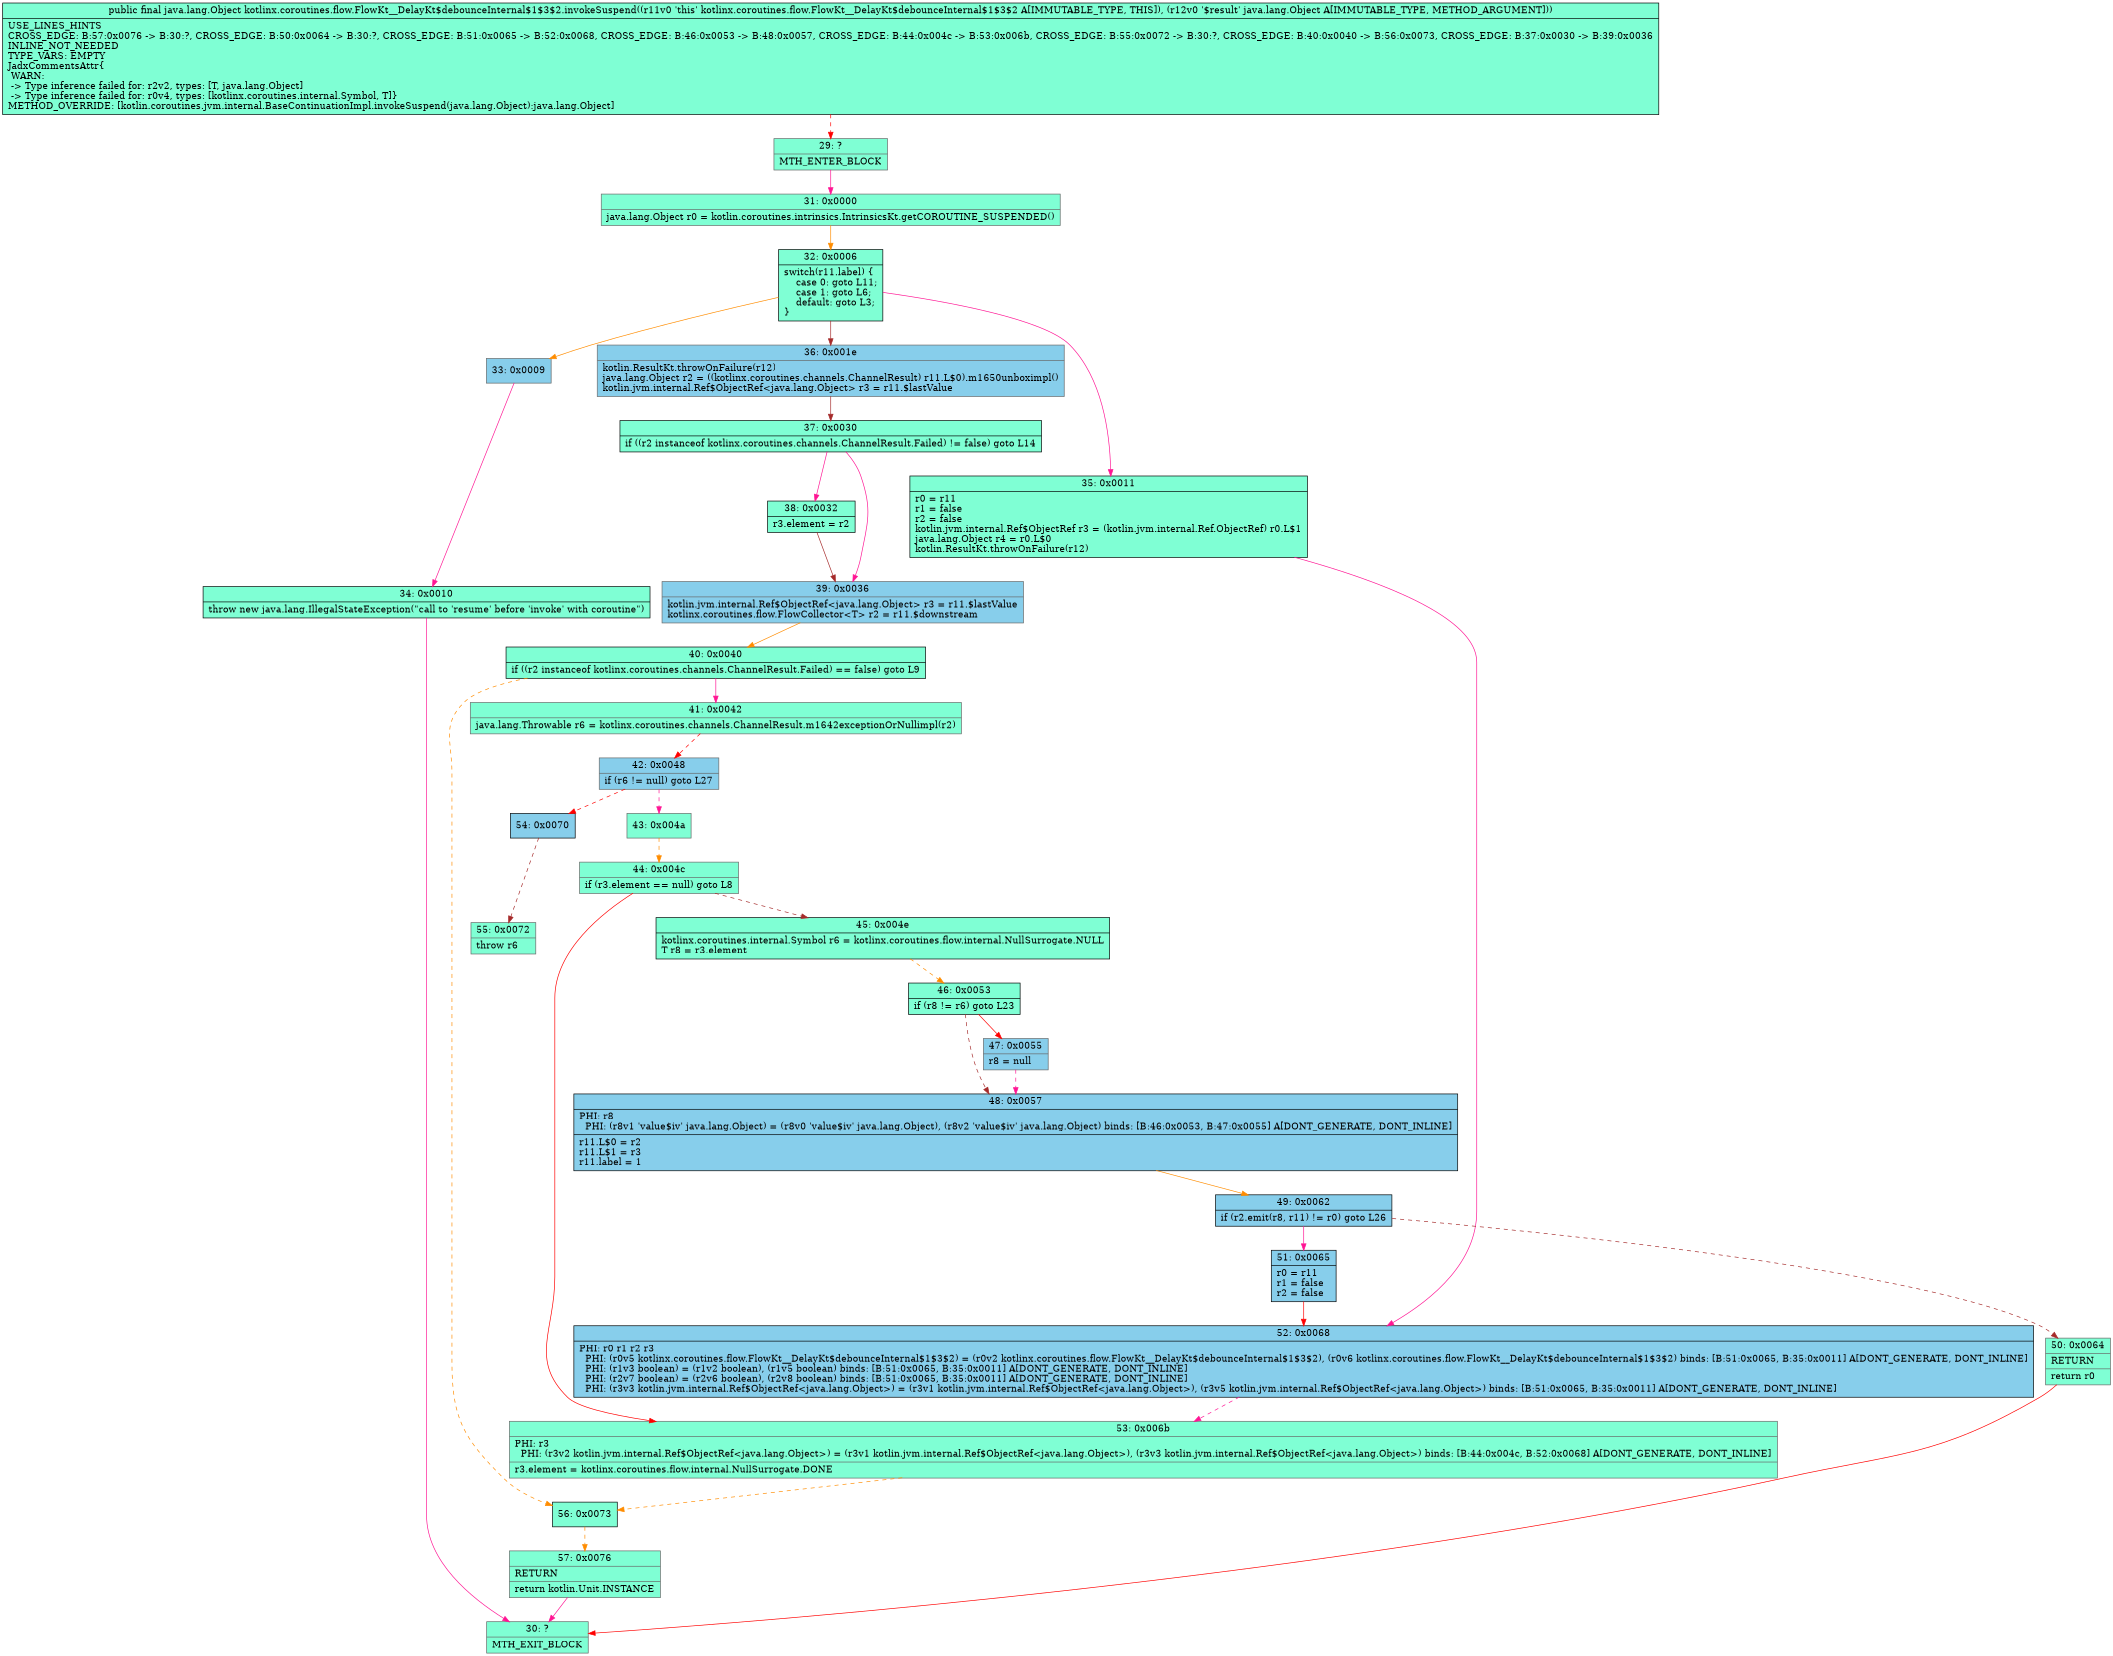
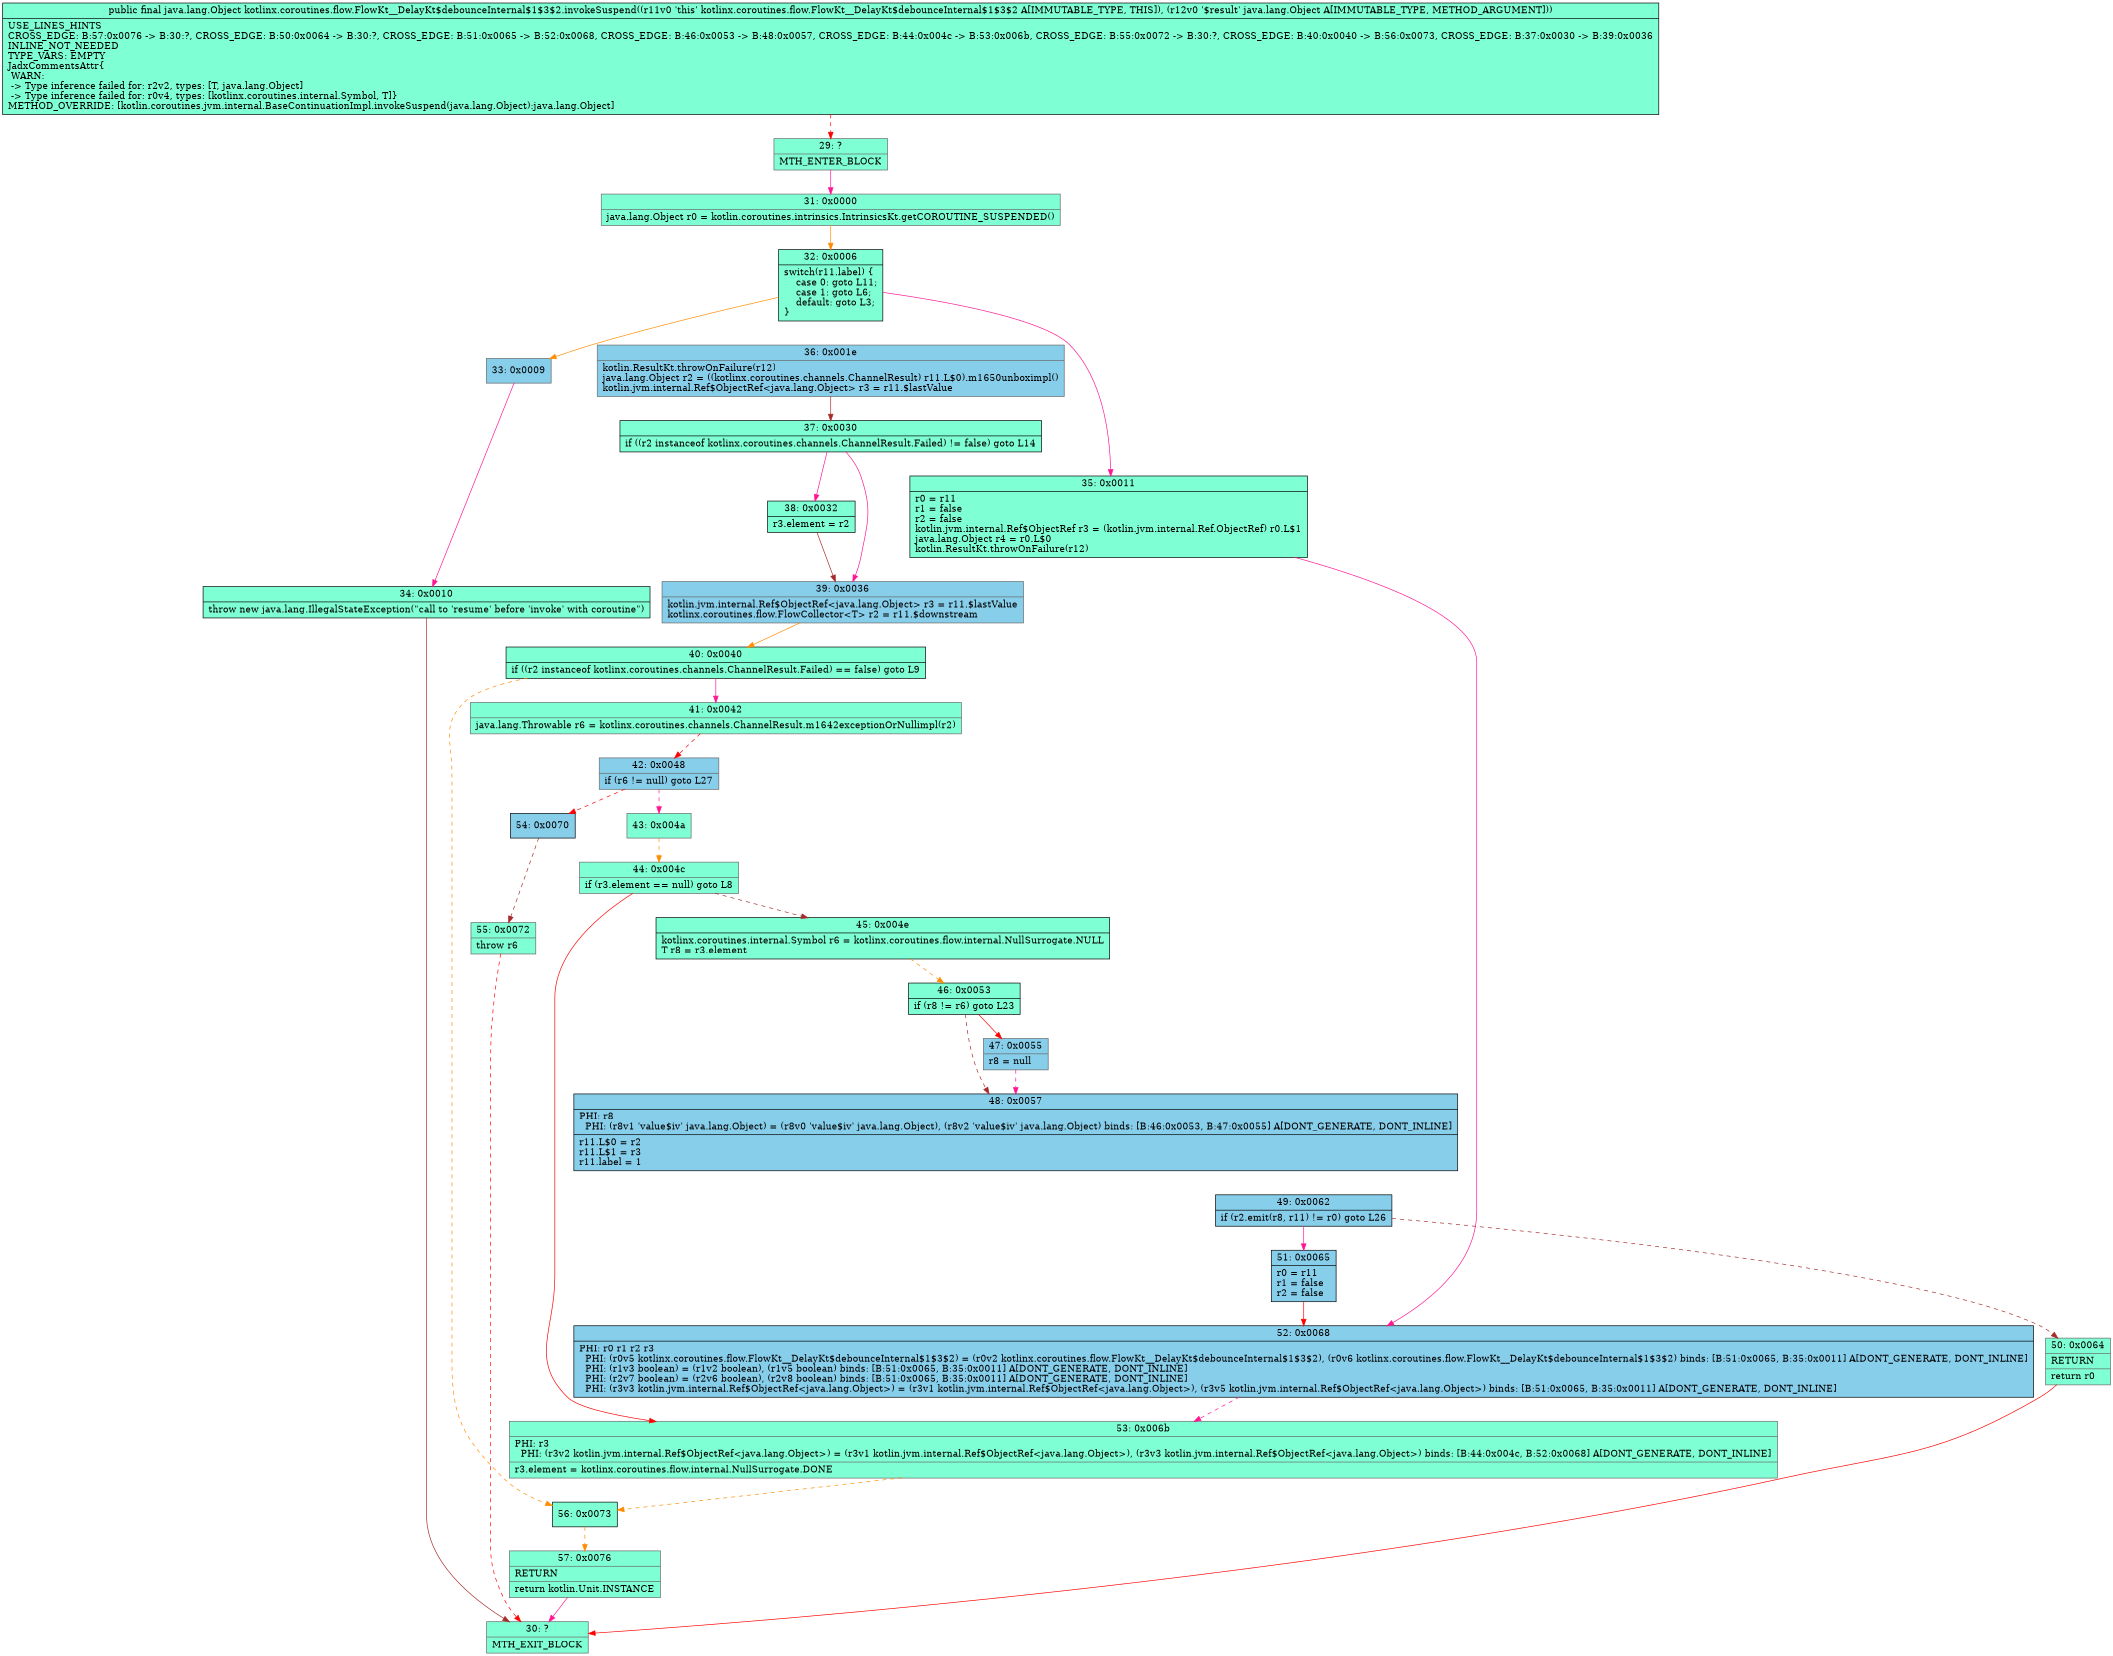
edge "32: 0x0006" -> "36: 0x001e": removed
edge "34: 0x0010" -> "30: ?": color deeppink -> brown
edge "48: 0x0057" -> "49: 0x0062": removed
edge "55: 0x0072" -> "30: ?": added
